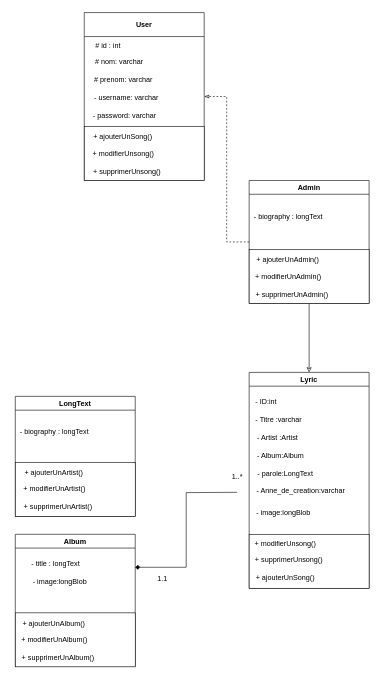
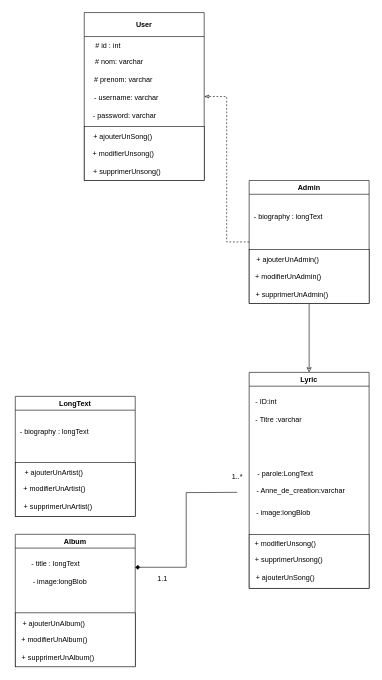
node "- Artist :Artist": removed
node "- Album:Album": removed
